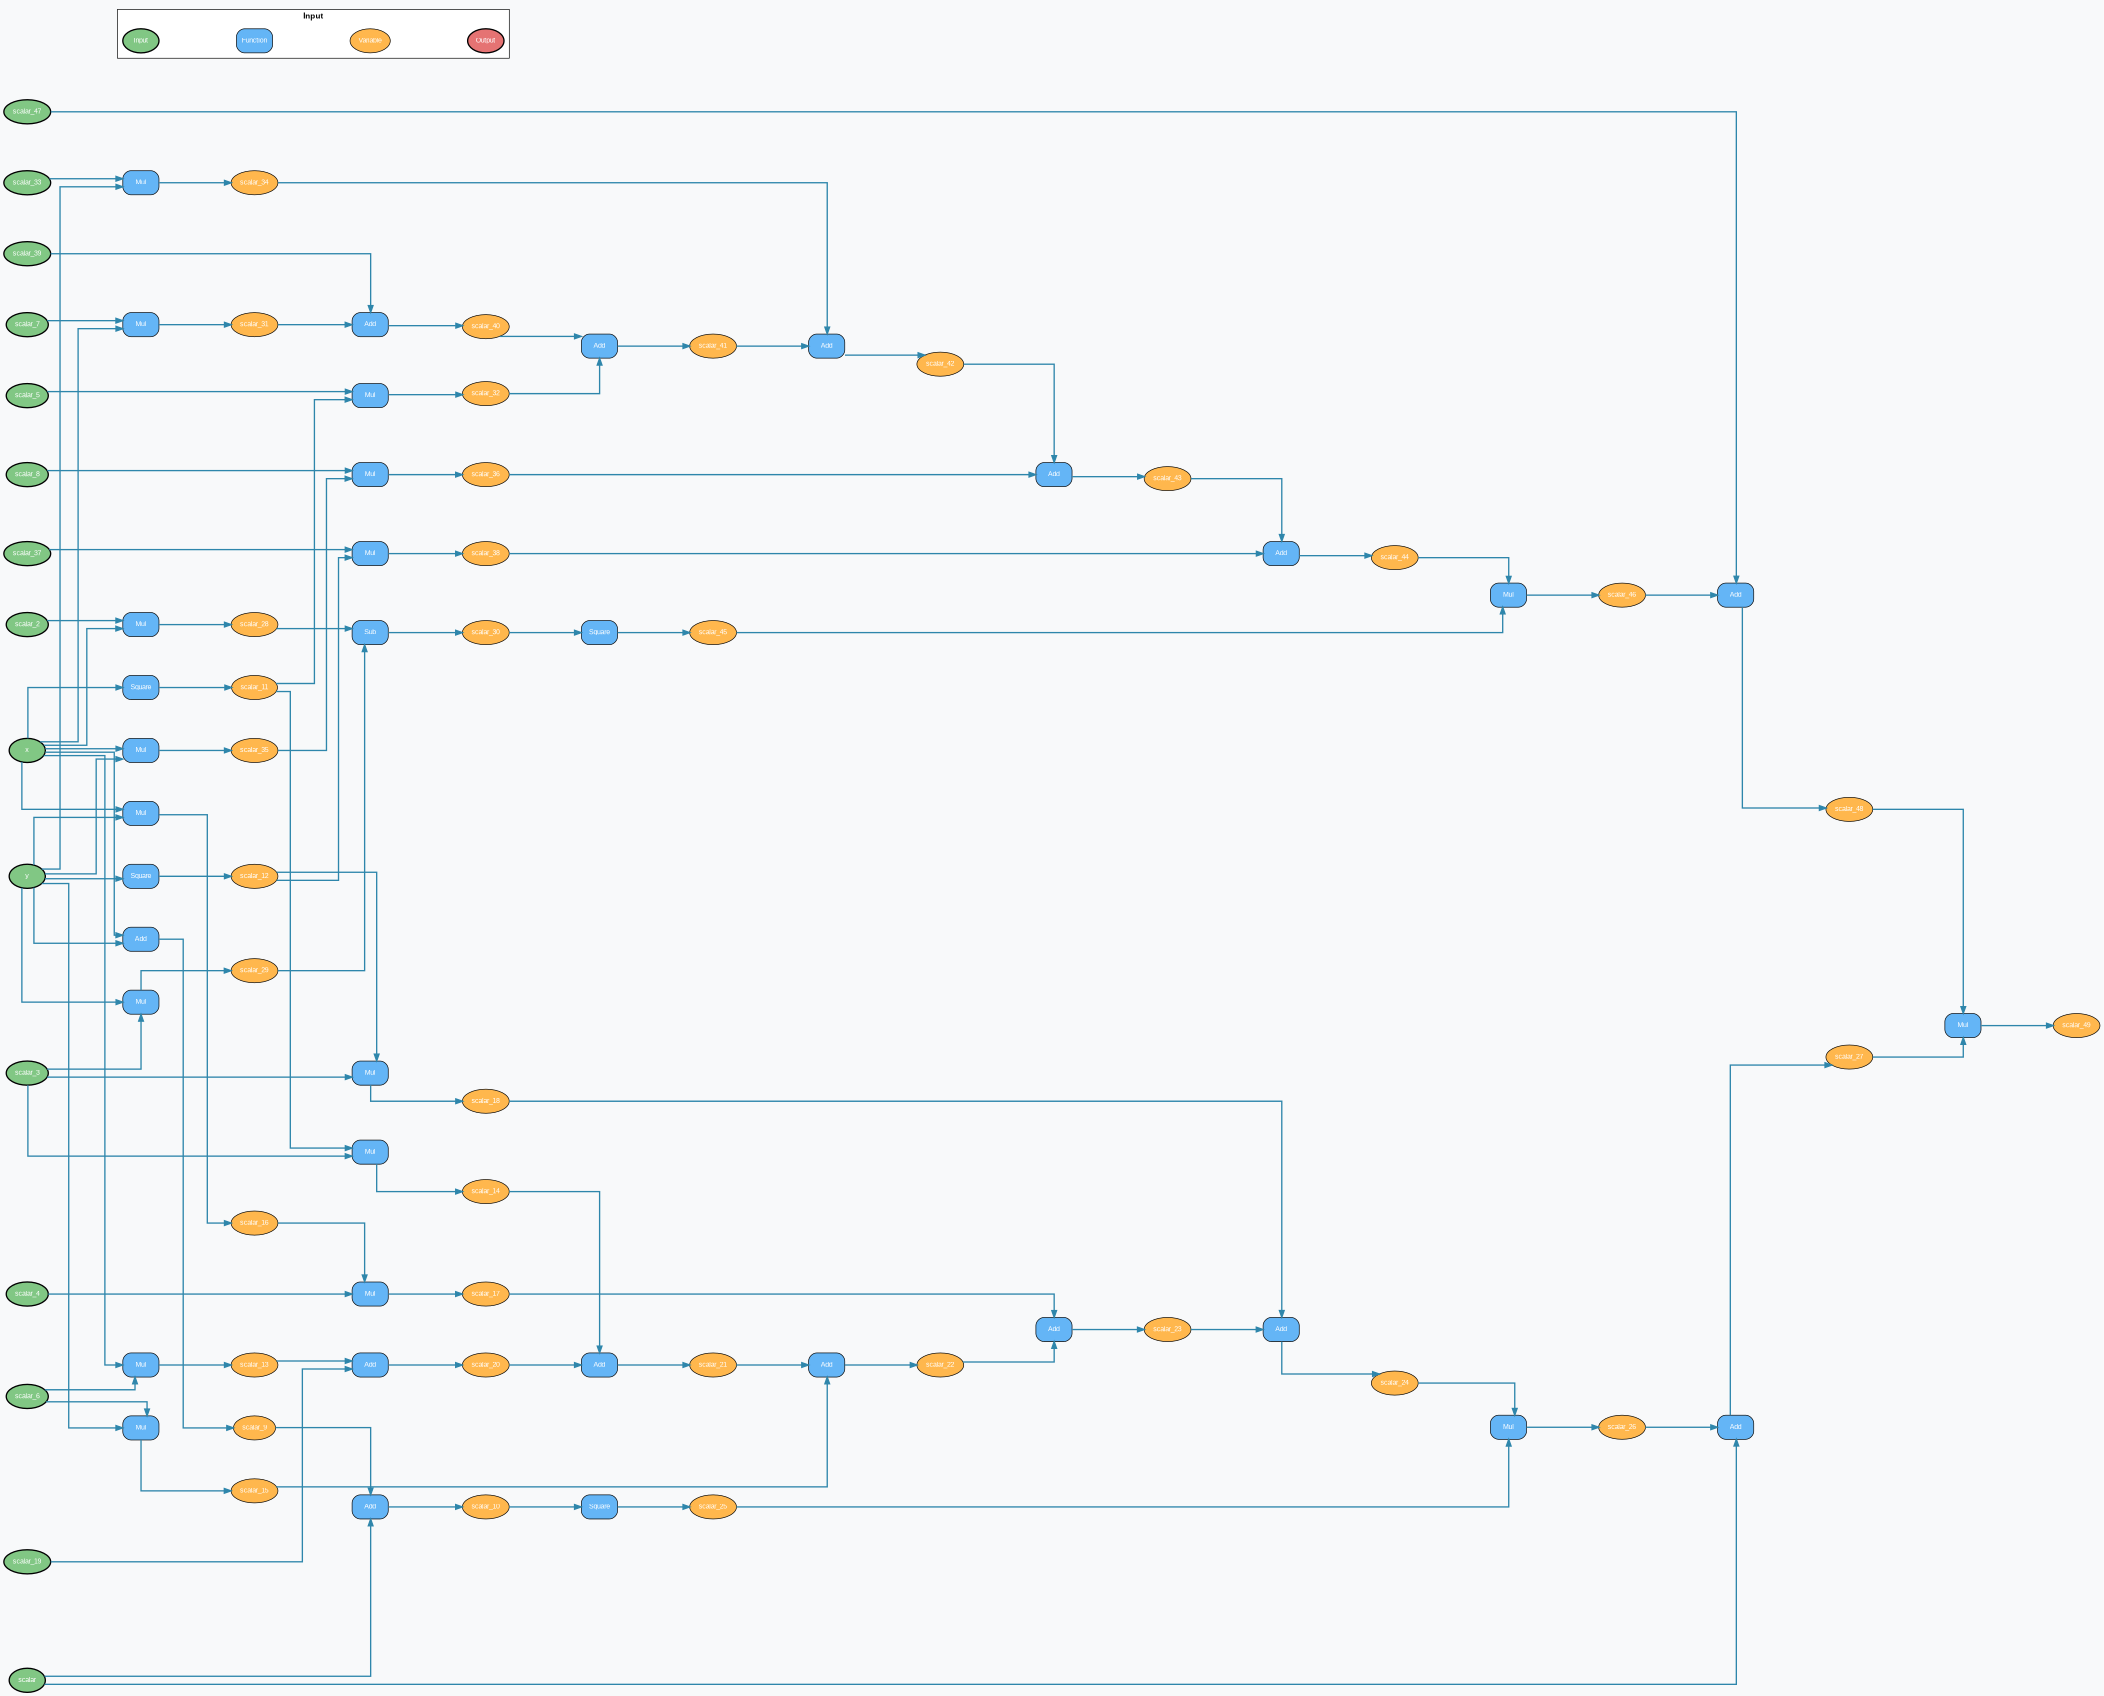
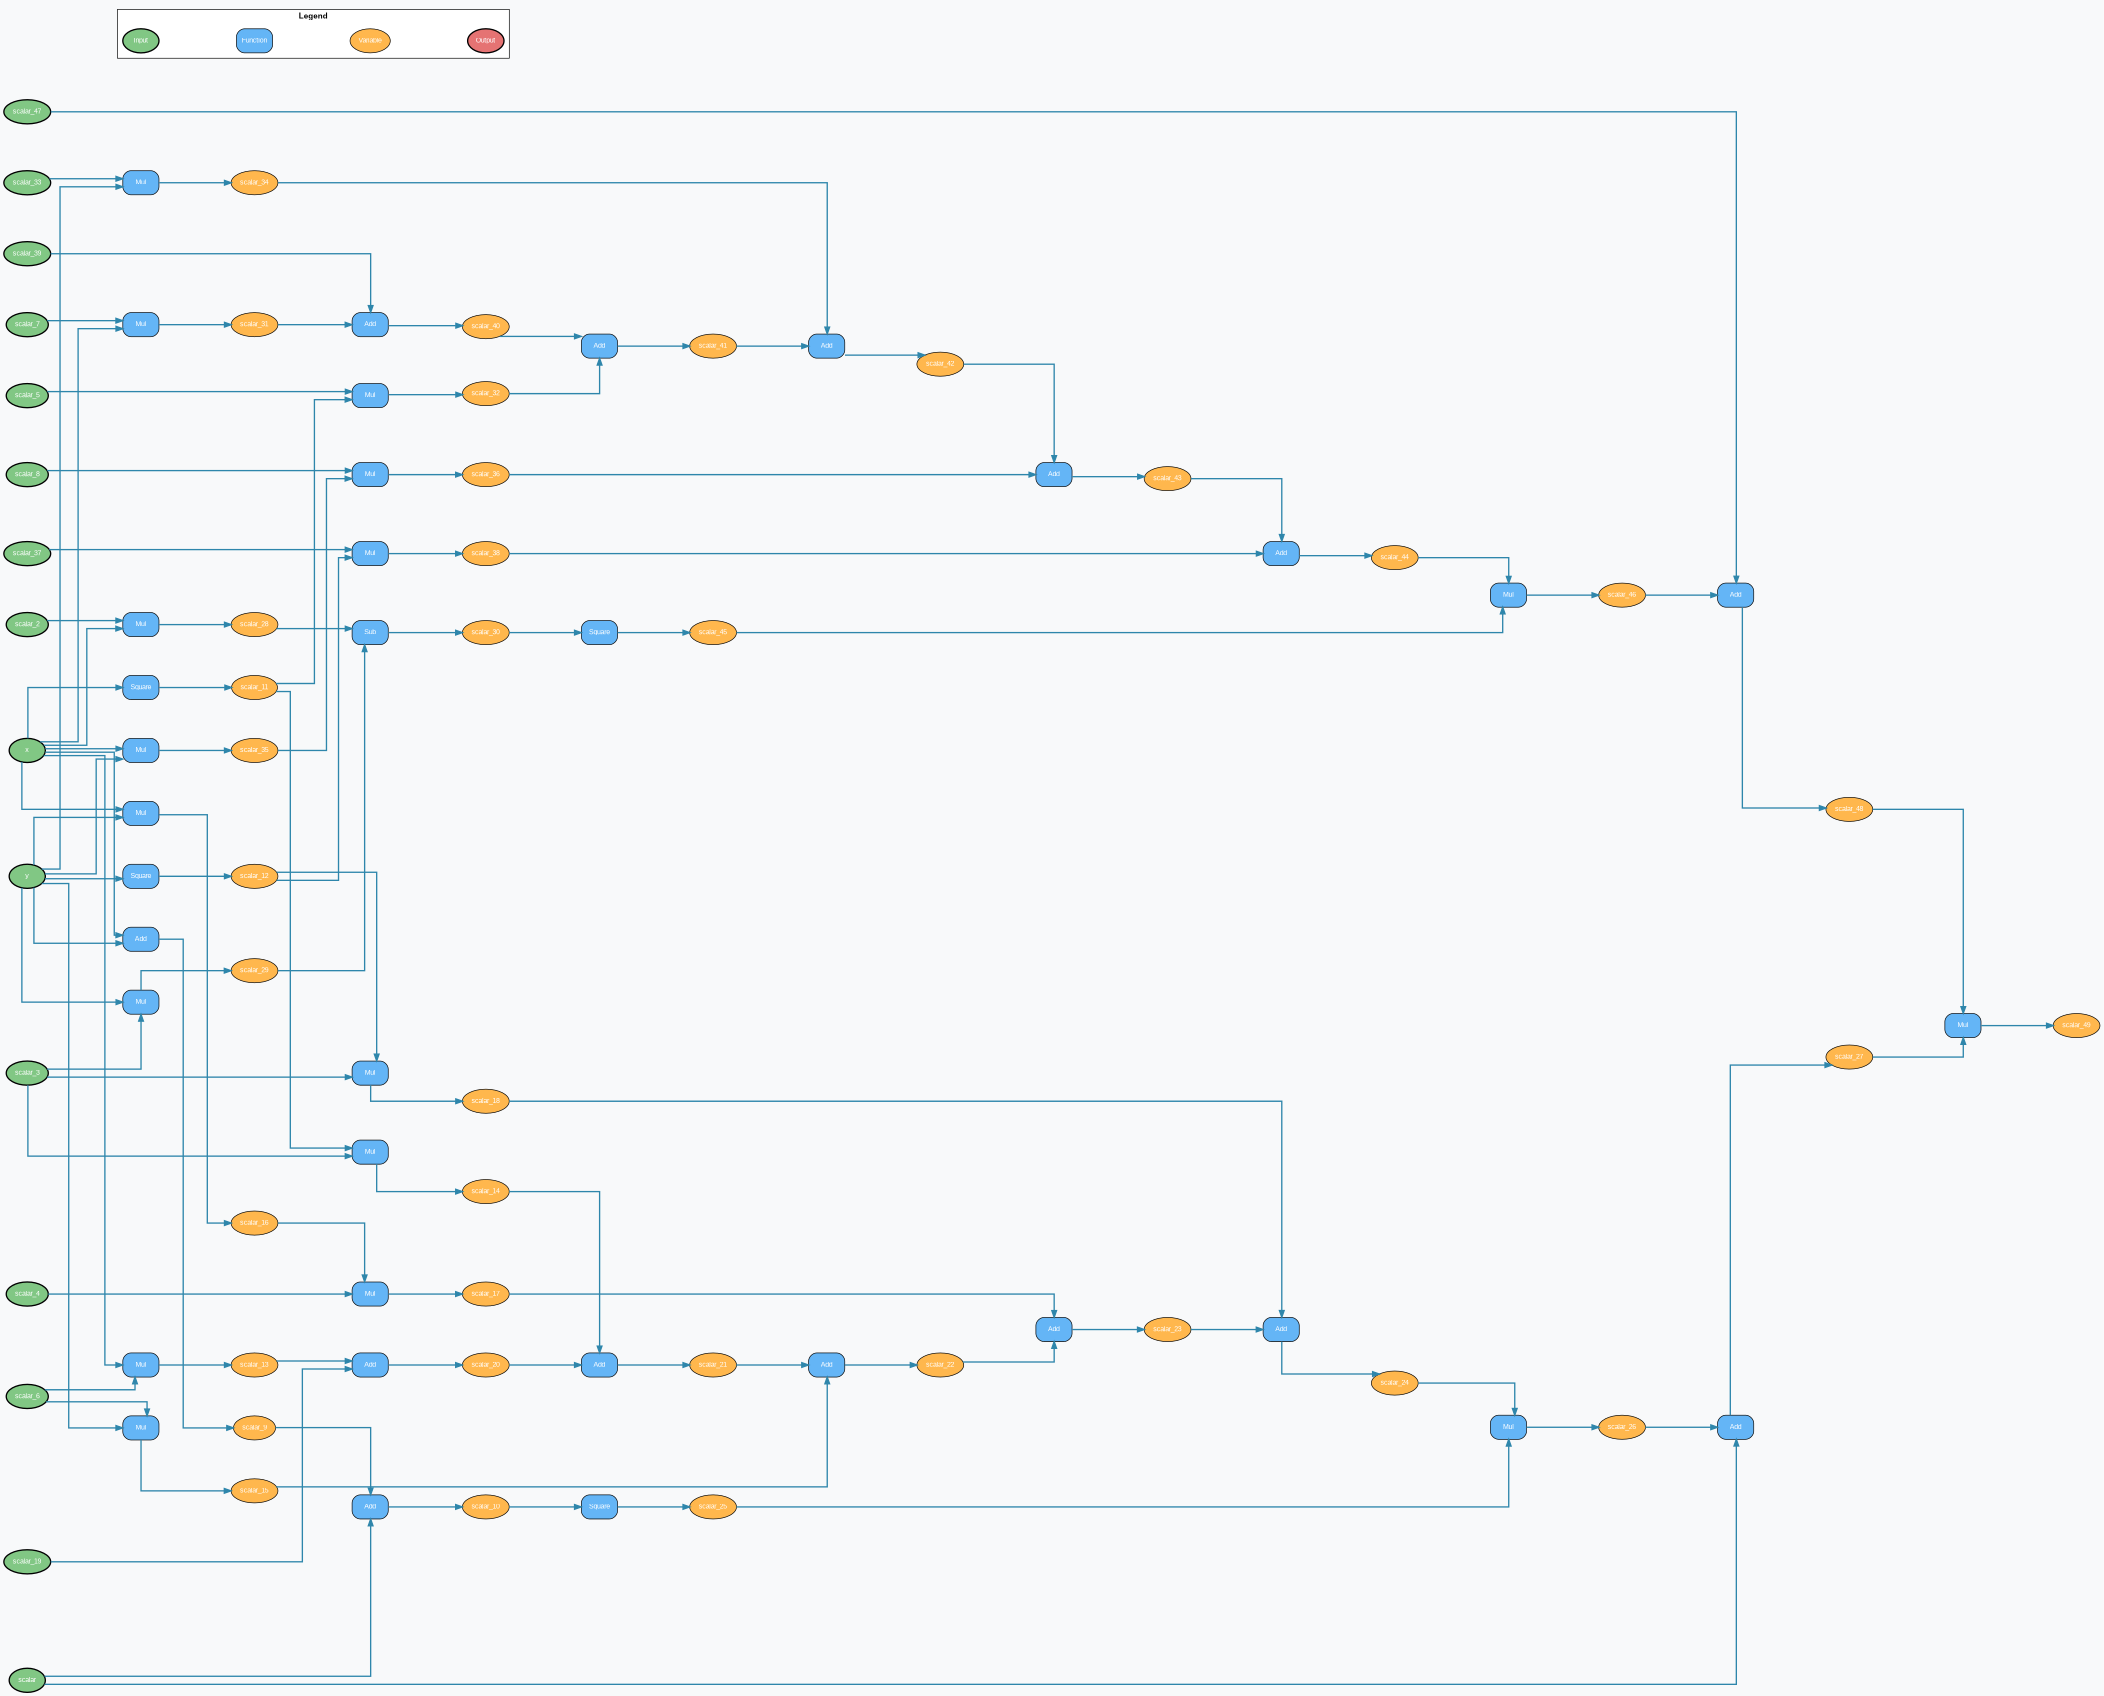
cluster "Input": label "Input" -> "Legend"
